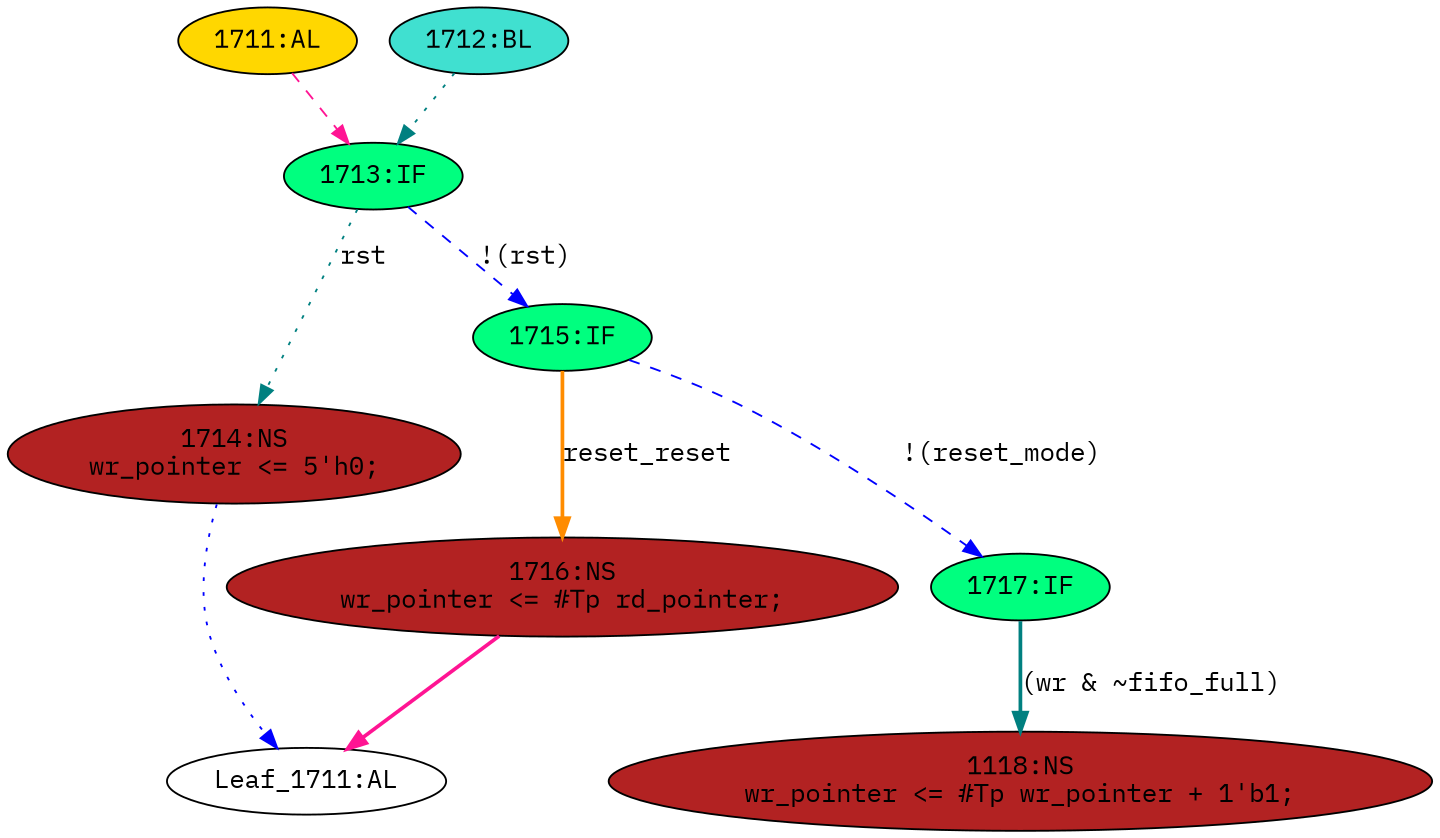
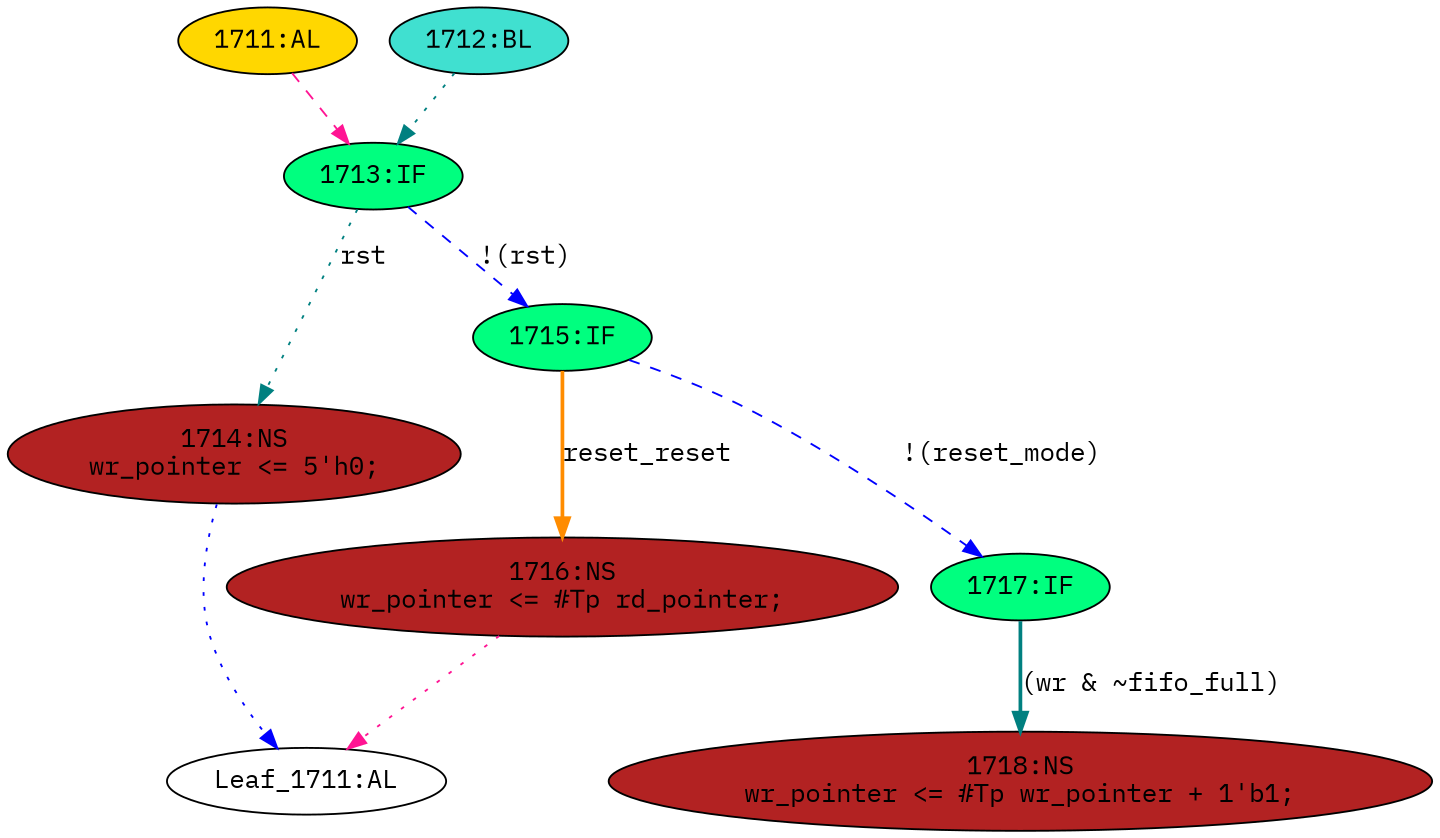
edge "1716:NS wr_pointer <= #Tp rd_pointer;" -> "Leaf_1711:AL": style bold -> dotted
node "1118:NS wr_pointer <= #Tp wr_pointer + 1'b1;": label "1118:NS wr_pointer <= #Tp wr_pointer + 1'b1;" -> "1718:NS wr_pointer <= #Tp wr_pointer + 1'b1;"
